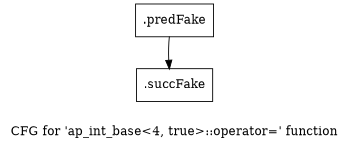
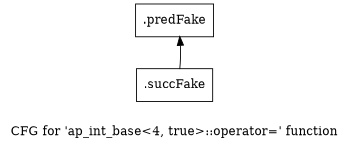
edge ".predFake" -> ".succFake": reversed
